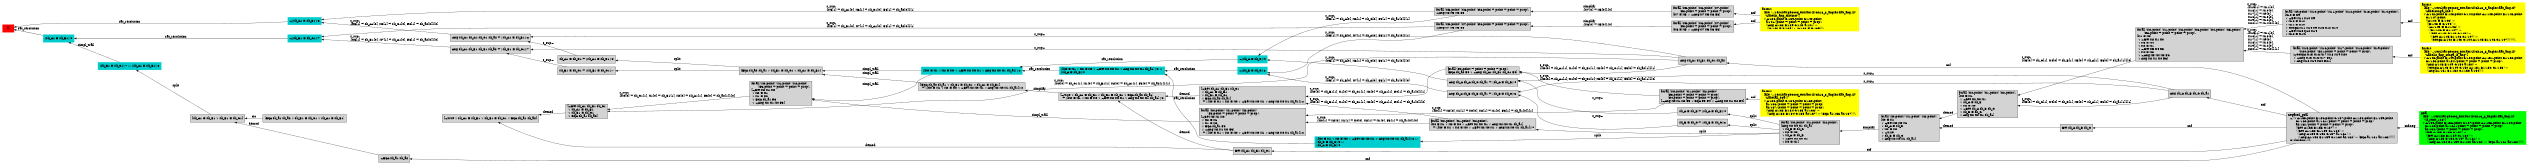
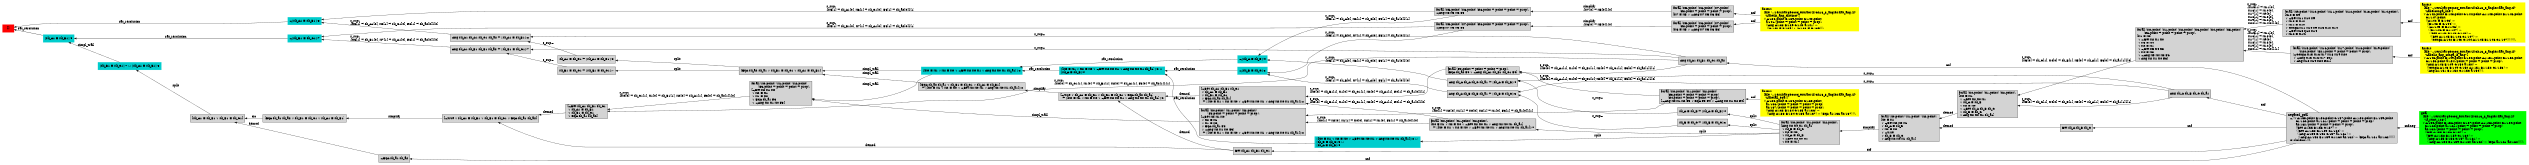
edge "[¬true ∨ sk_A1 = sk_B1 ∨ sk_B1 = sk_C1 ∨ EqA sk_a1 sk_a2]" -> "[EqA sk_a1 sk_a2 ∨ sk_B1 = sk_C1 ∨ sk_A1 = sk_B1]": added, label "simplify"
